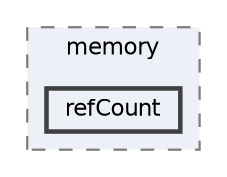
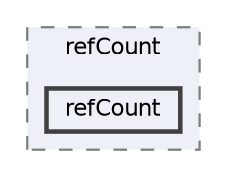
cluster "memory": label "memory" -> "refCount"
